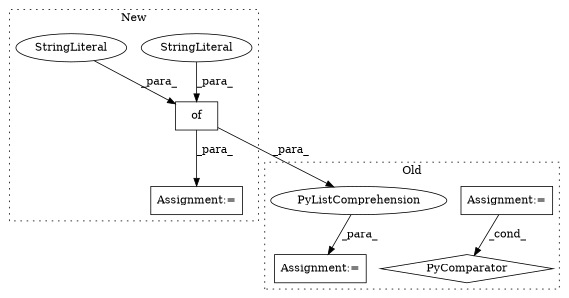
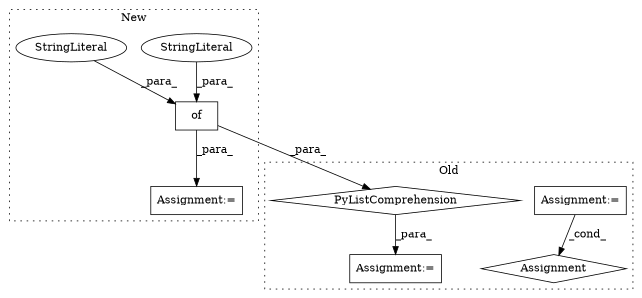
node "PyListComprehension": shape ellipse -> diamond
node "PyComparator": label "PyComparator" -> "Assignment"
